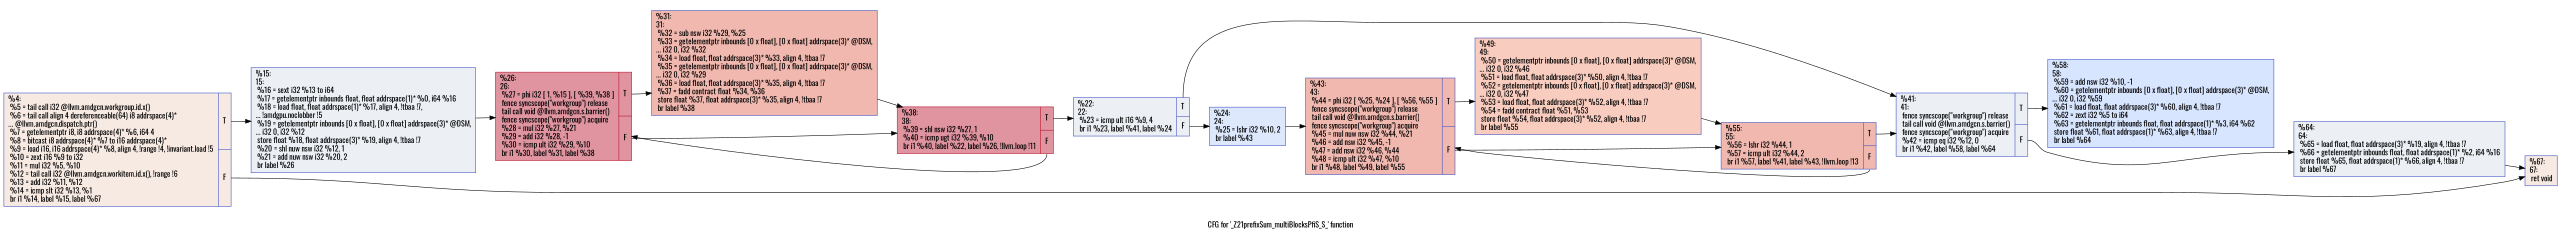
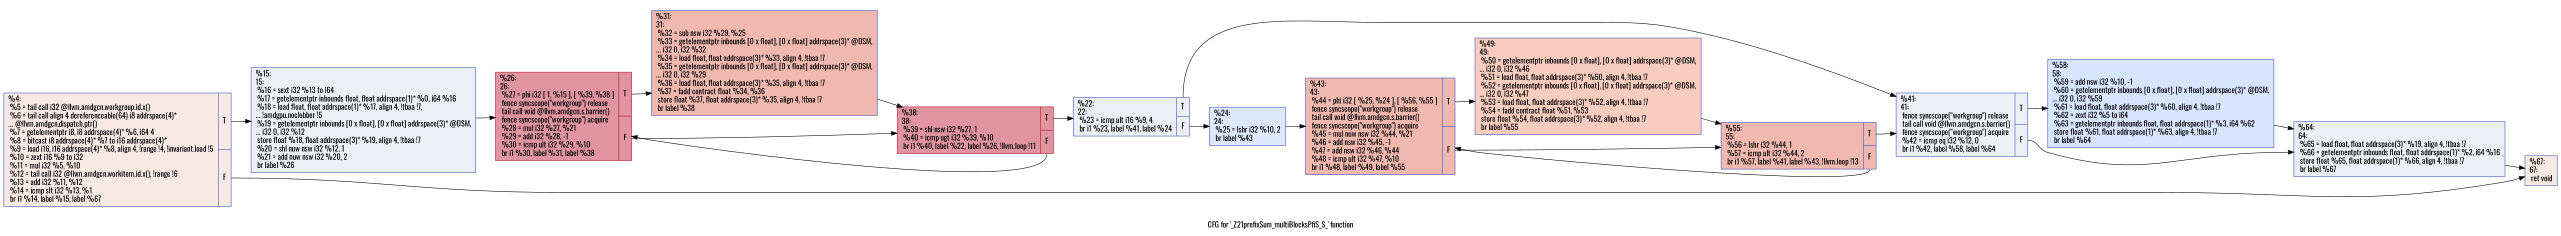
edge "%58:" -> "%64:": added
